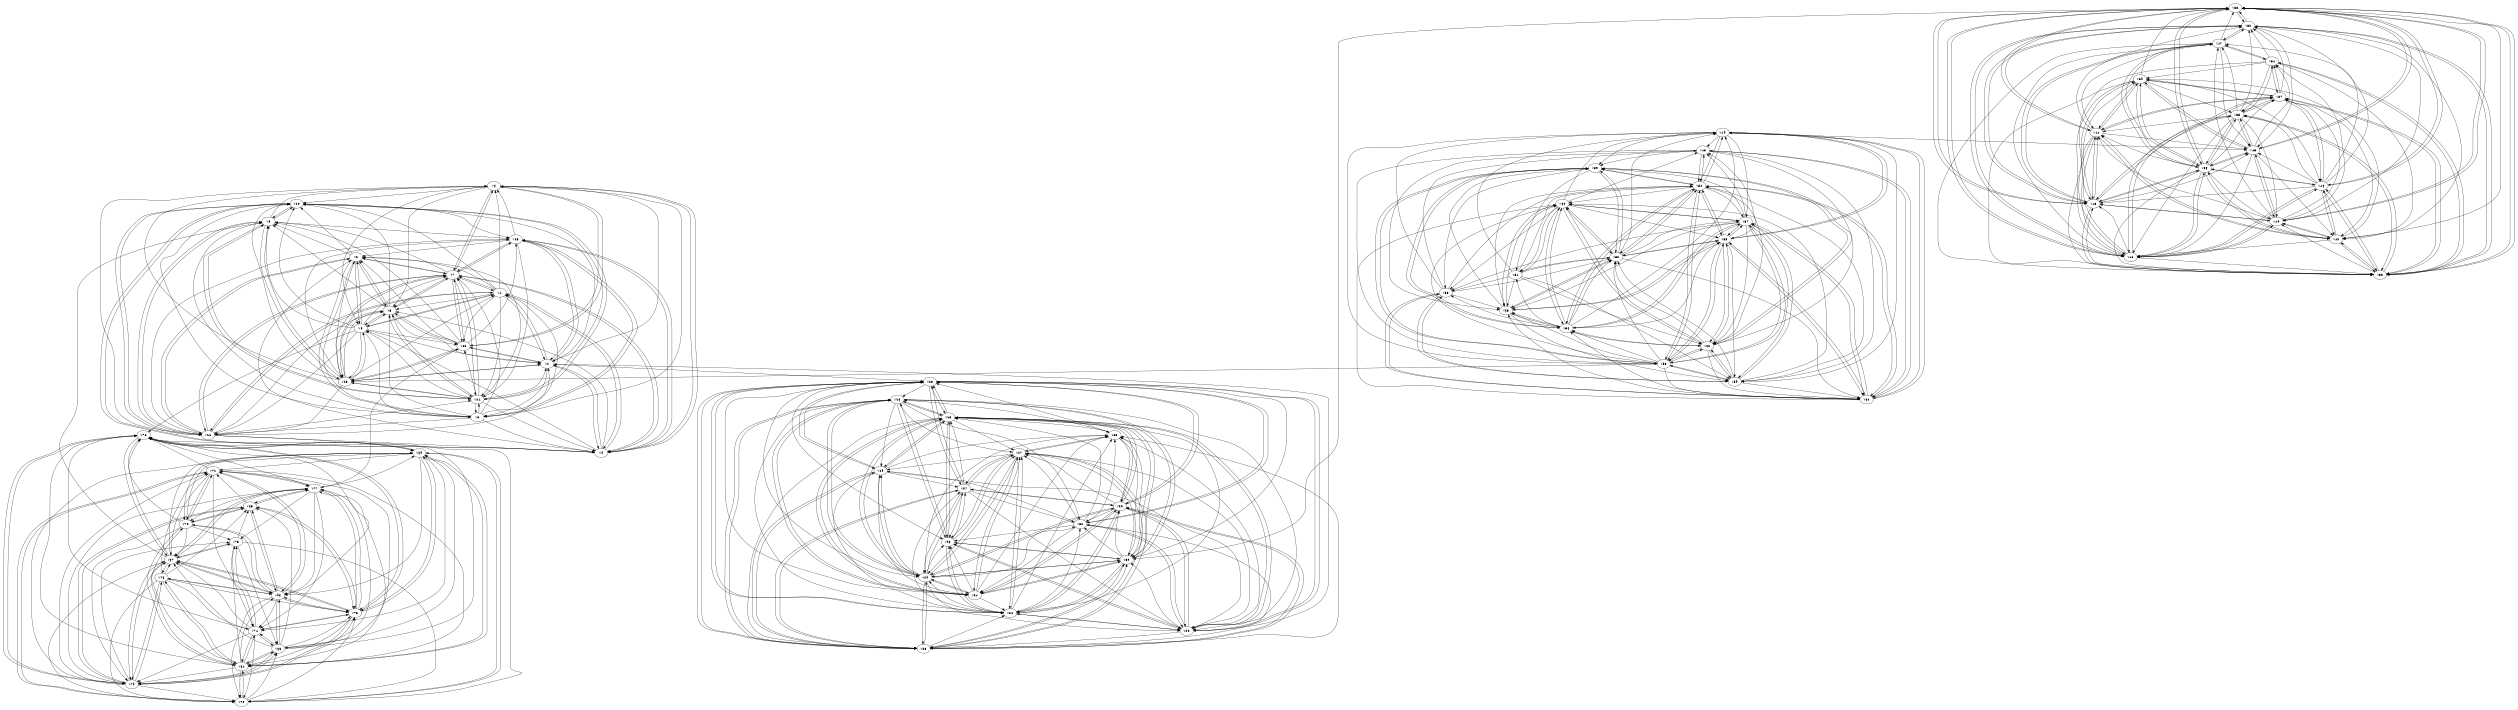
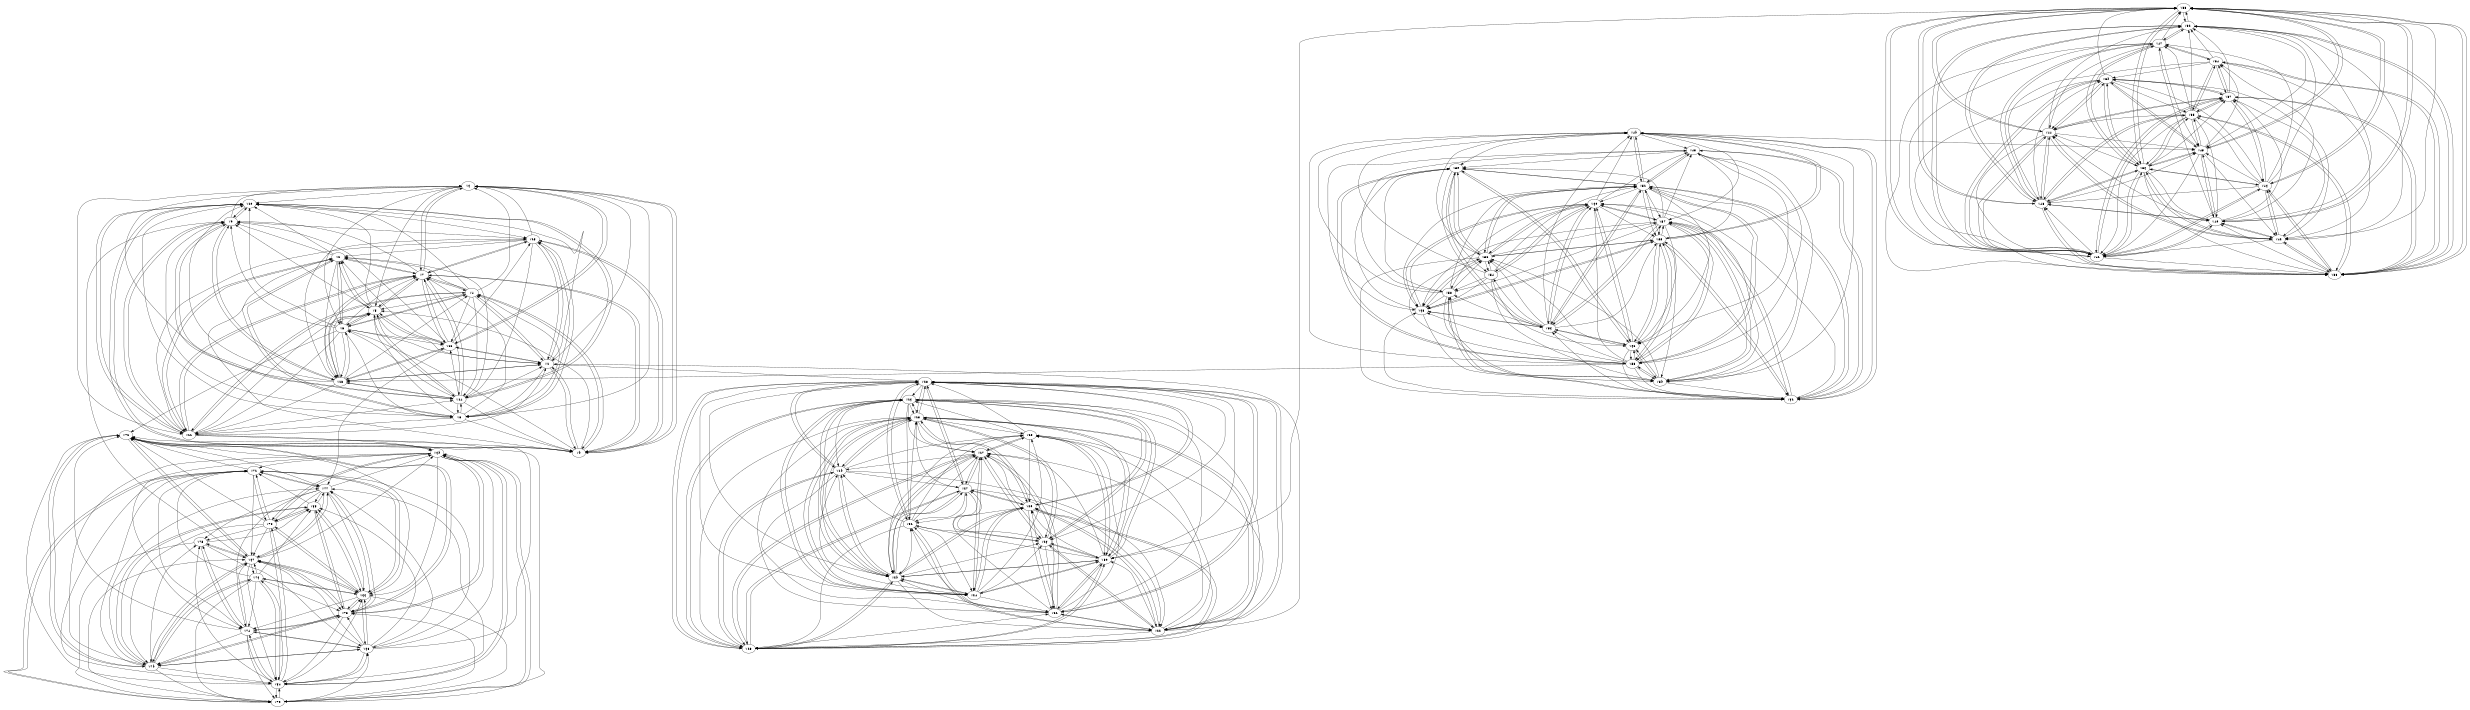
node "v96": label "v96" -> "v66"
edge "v21" -> "v26": removed
edge "v64" -> "v79": reversed
